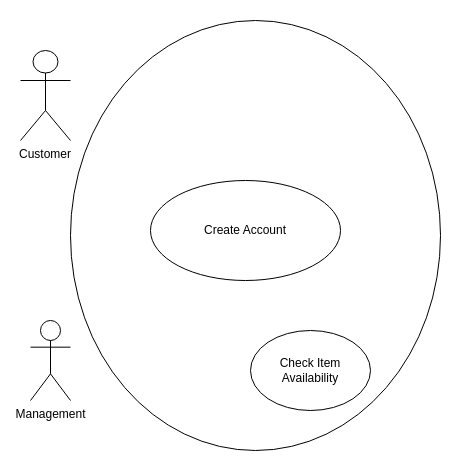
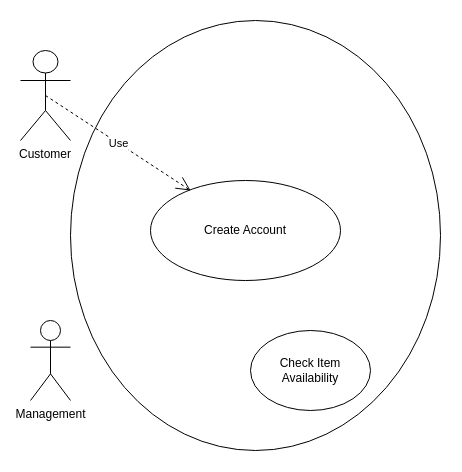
edge "Customer" -> "Create Account": added, label "Use"
